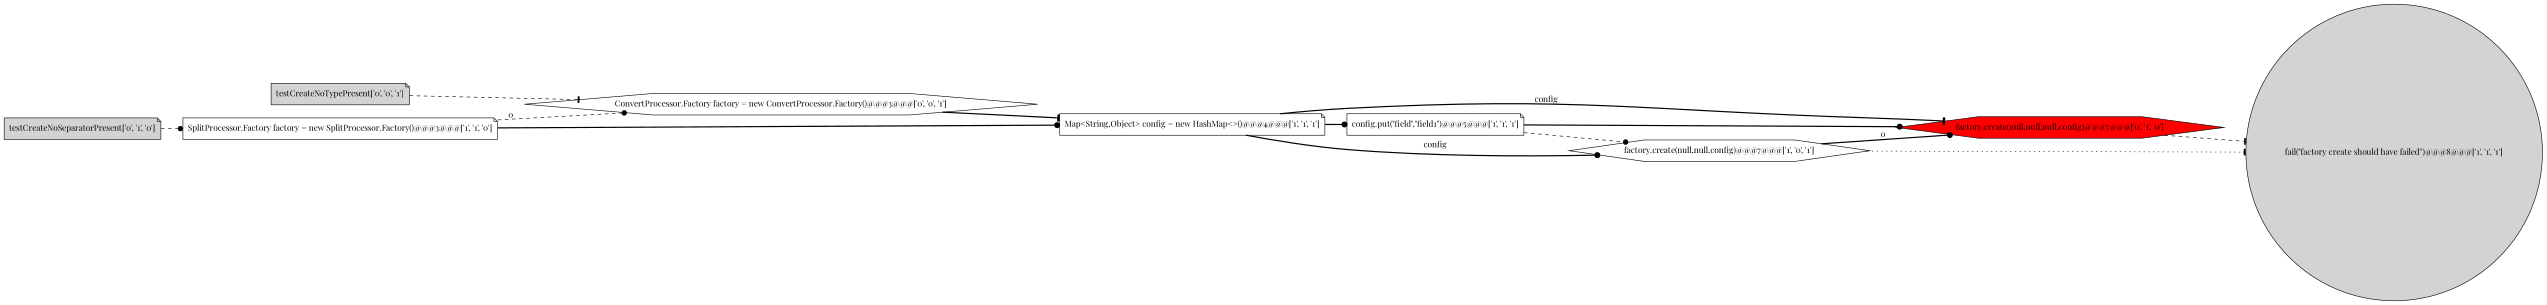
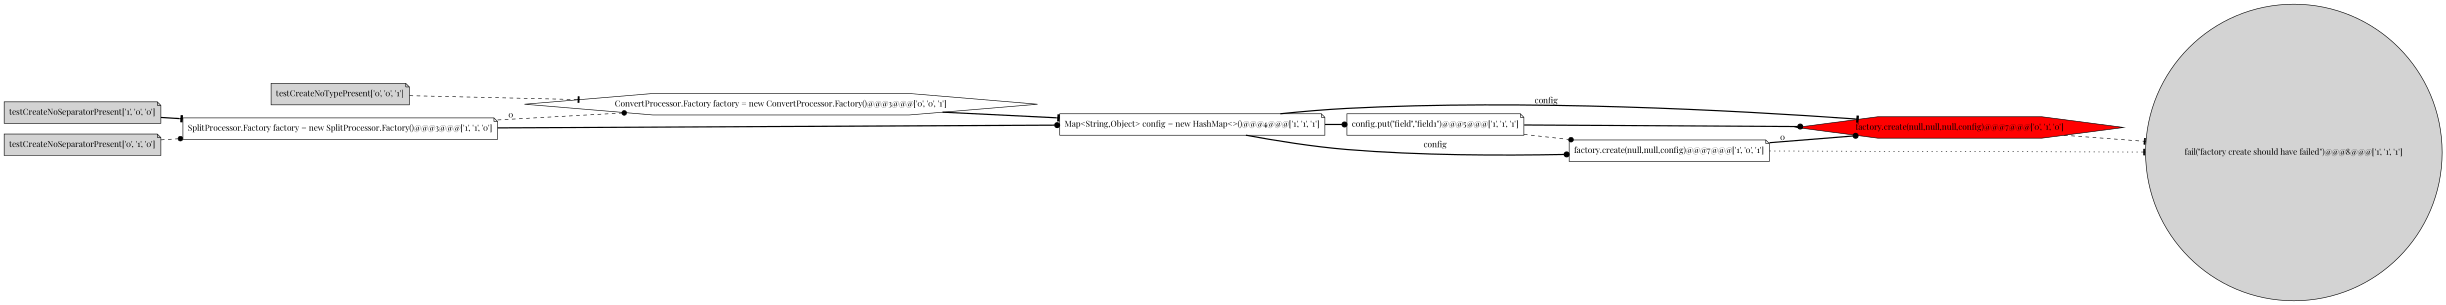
node "testCreateNoSeparatorPresent['1', '0', '0']": added
node "factory.create(null,null,config)@@@7@@@['1', '0', '1']": shape hexagon -> note
